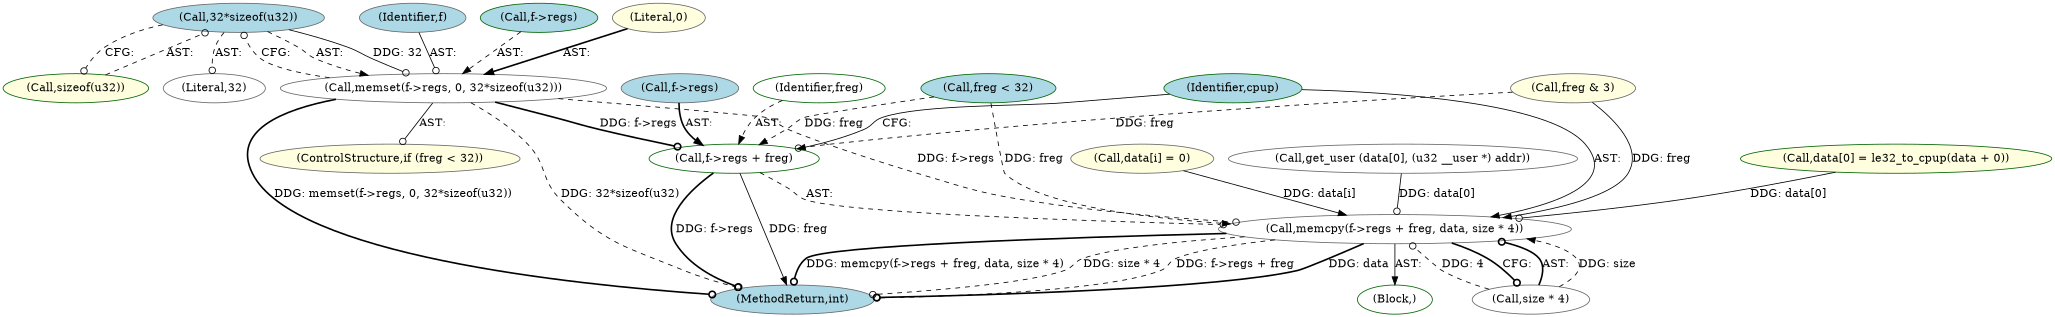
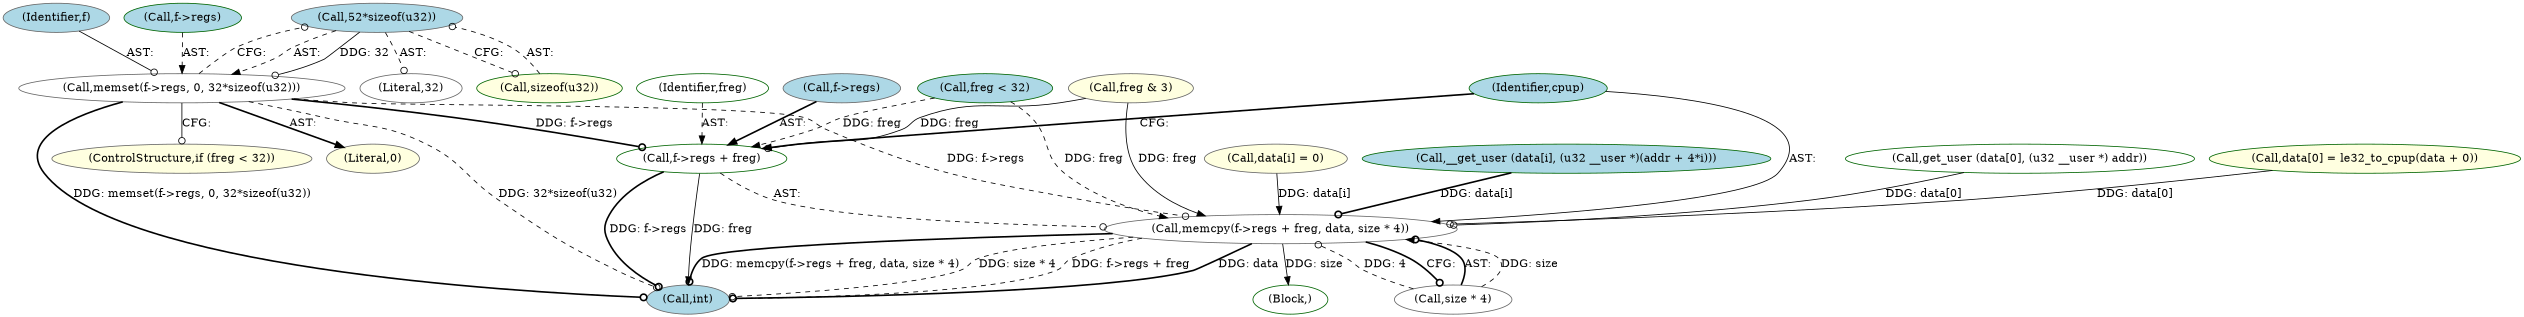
node "(Call,32*sizeof(u32))": label "(Call,32*sizeof(u32))" -> "(Call,52*sizeof(u32))"
edge "(Literal,0)" -> "(Call,memset(f->regs, 0, 32*sizeof(u32)))": reversed
edge "(Identifier,cpup)" -> "(Call,f->regs + freg)": style solid -> bold
edge "(Call,freg & 3)" -> "(Call,f->regs + freg)": style dashed -> solid
edge "(Call,memset(f->regs, 0, 32*sizeof(u32)))" -> "(ControlStructure,if (freg < 32))": label "AST: " -> "CFG: "
node "(Call,get_user (data[0], (u32 __user *) addr))": color gray40 -> darkgreen
node "(Call,__get_user (data[i], (u32 __user *)(addr + 4*i)))": added
edge "(Call,memcpy(f->regs + freg, data, size * 4))" -> "(Block,)": label "AST: " -> "DDG: size"
node "(MethodReturn,int)": label "(MethodReturn,int)" -> "(Call,int)"
